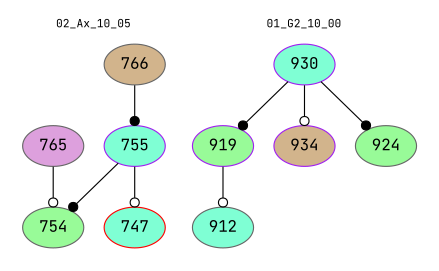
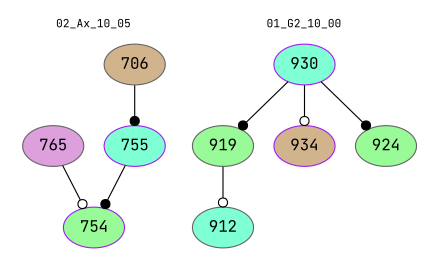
node "766": label "766" -> "706"
node "919": color purple -> gray40
node "754": color gray40 -> purple
node "747": removed
